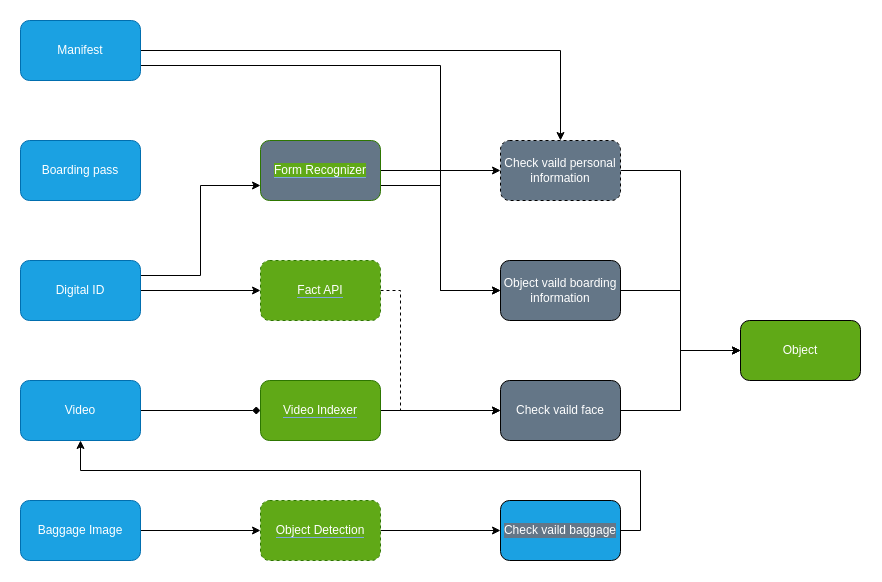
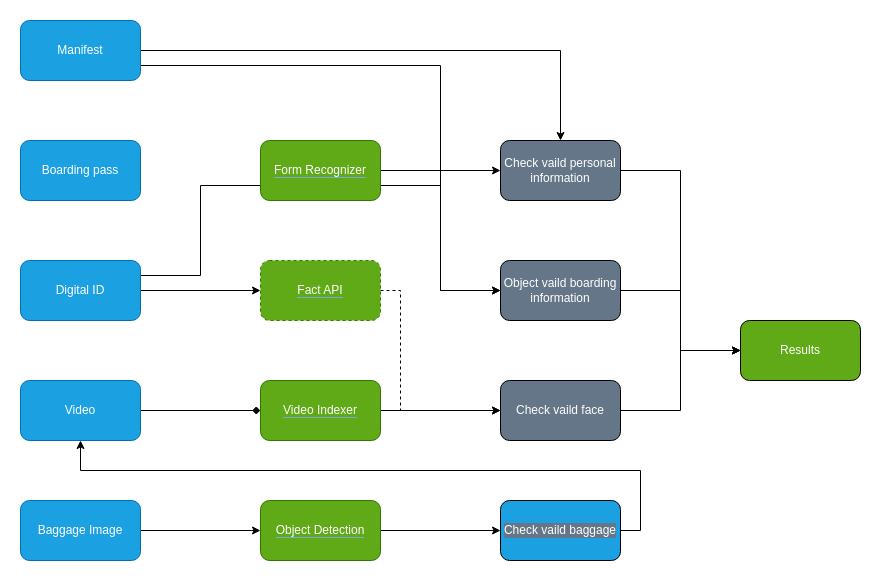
node "Form Recognizer": fillcolor #647687 -> #60a917
node "Check vaild personal information": style dashed -> solid
edge "Digital ID" -> "Form Recognizer": arrowhead classic -> none
node "Object": label "Object" -> "Results"
node "Object Detection": style dashed -> solid
